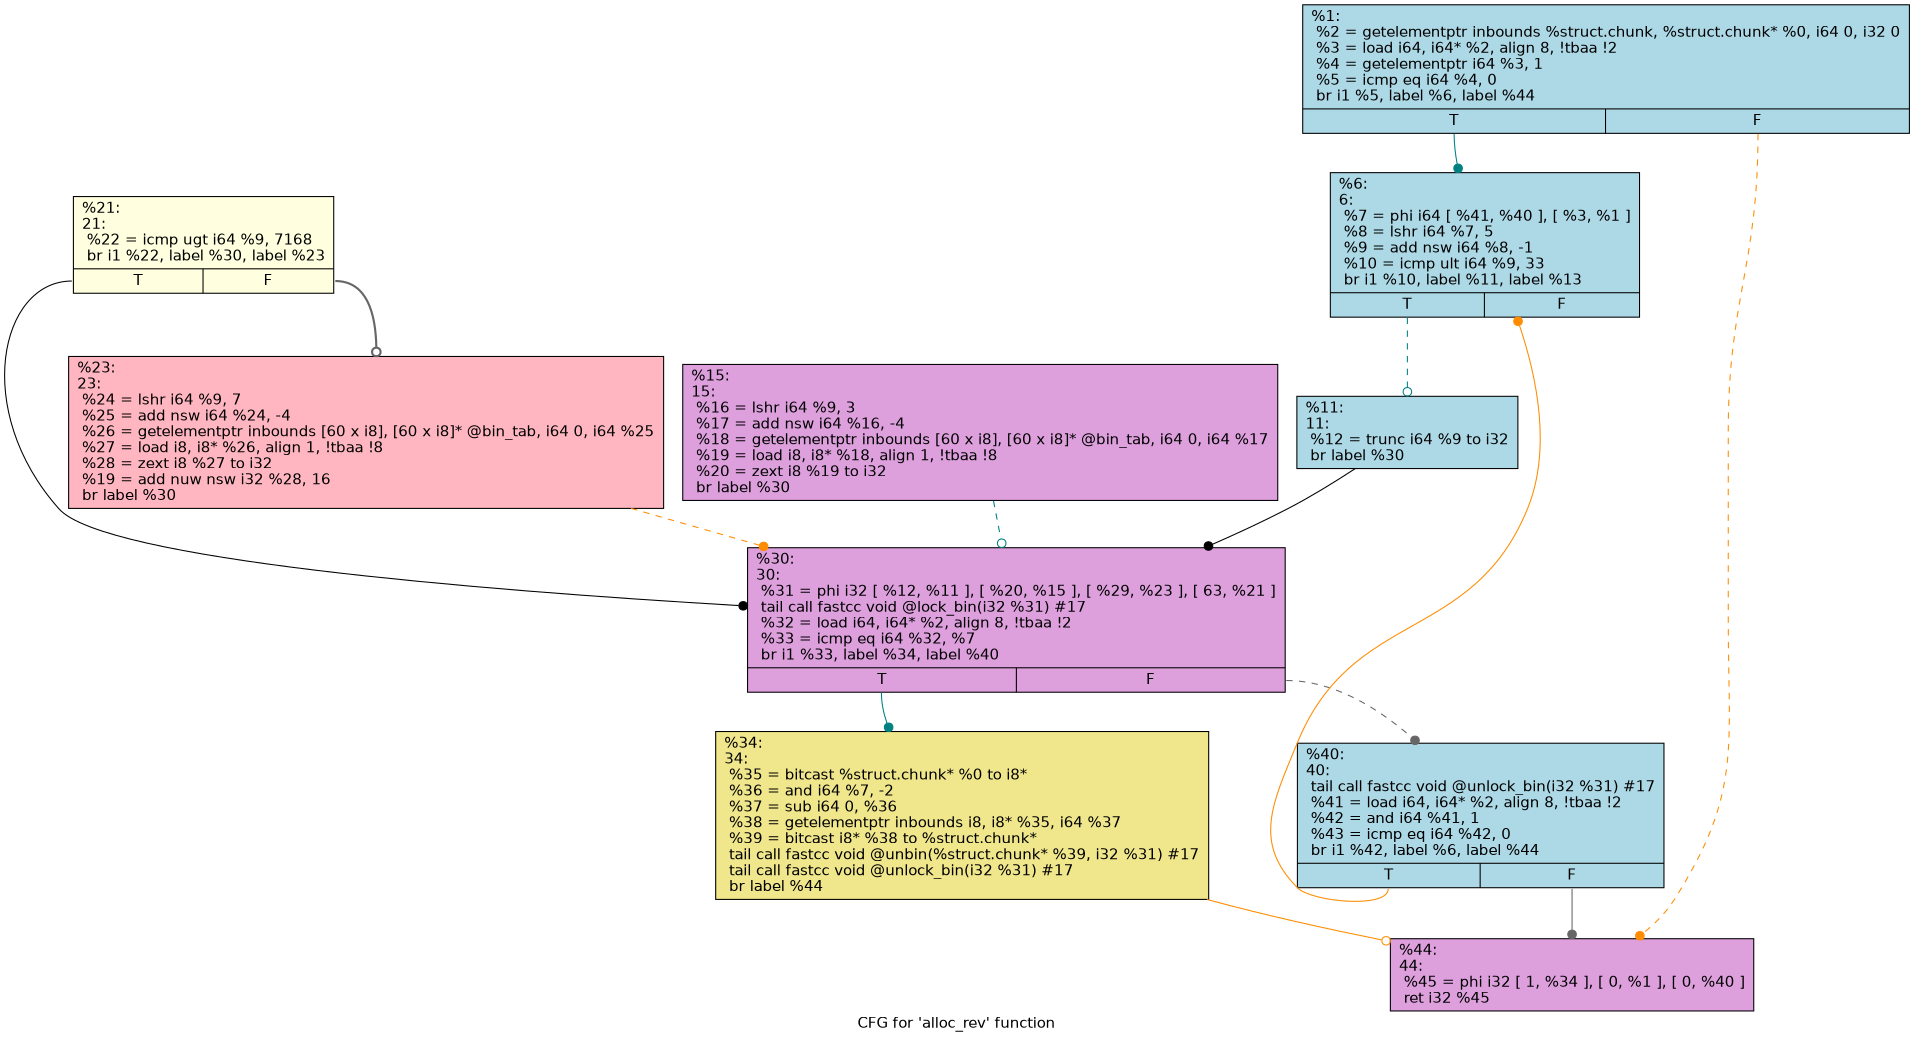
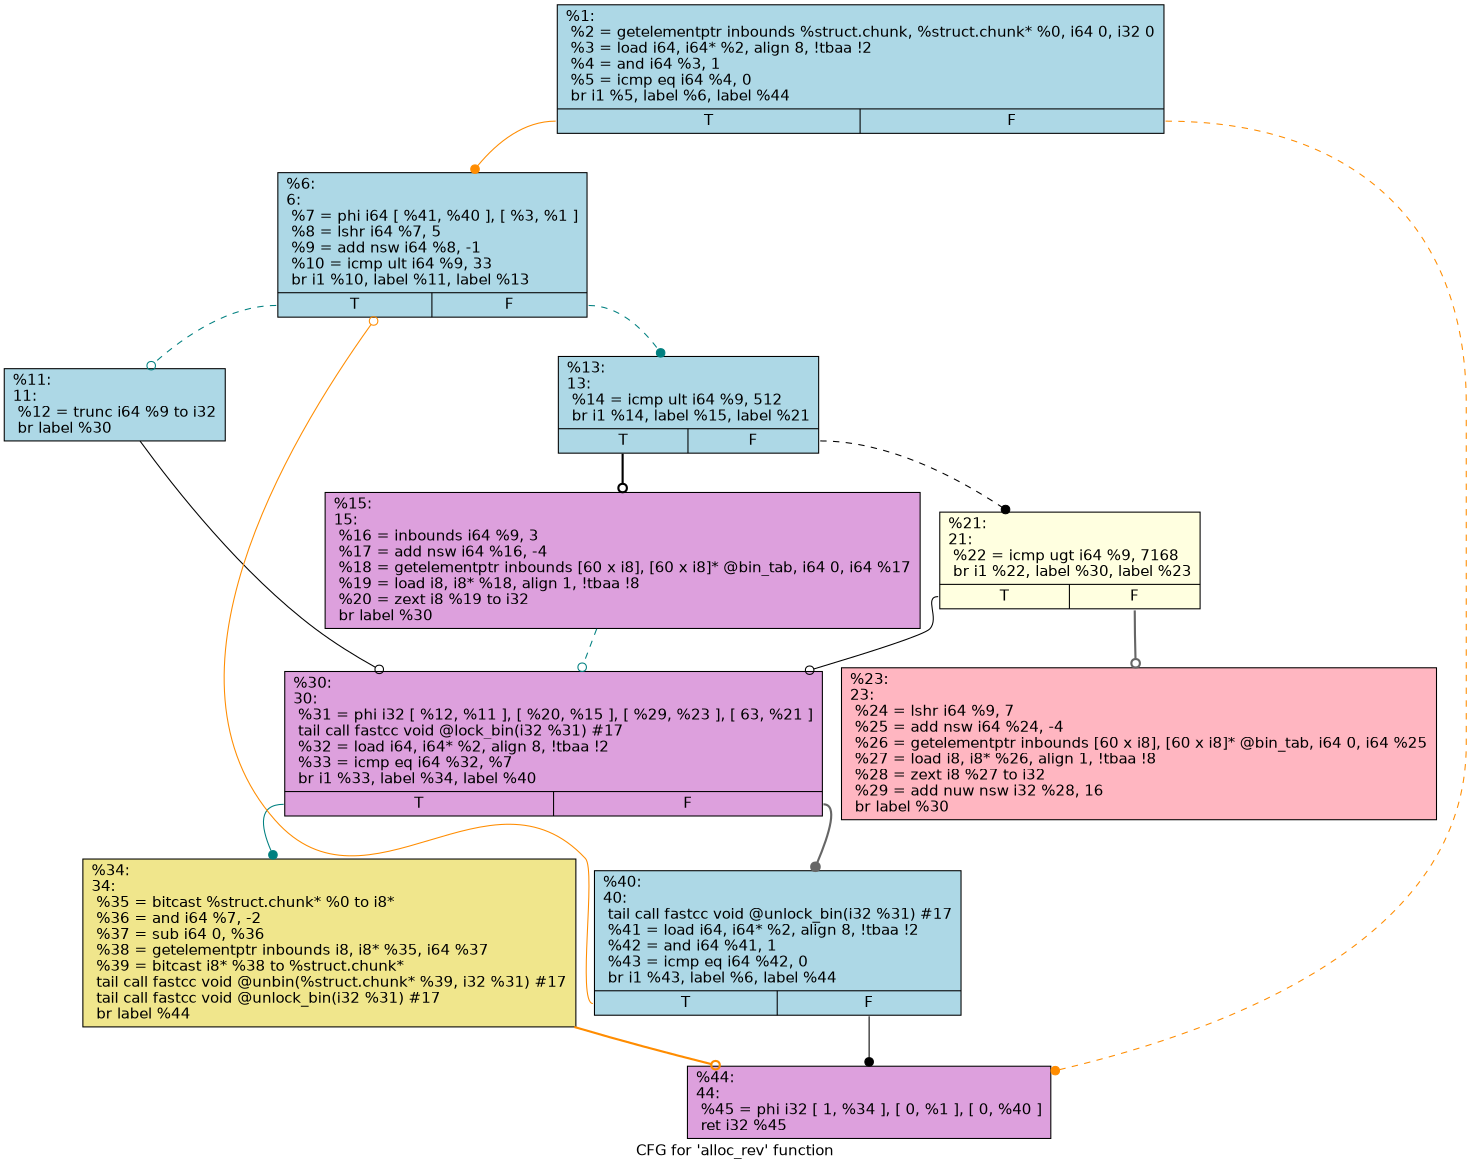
node "%1:": text "%4 = getelementptr i64 %3, 1" -> "%4 = and i64 %3, 1"
edge "%1:" -> "%6:": color teal -> darkorange
node "%13:": added
node "%15:": text "%16 = lshr i64 %9, 3" -> "%16 = inbounds i64 %9, 3"
node "%23:": text "%19 = add nuw nsw i32 %28, 16" -> "%29 = add nuw nsw i32 %28, 16"
edge "%11:" -> "%30:": arrowhead dot -> odot
edge "%23:" -> "%30:": removed
edge "%21:" -> "%30:": arrowhead dot -> odot
edge "%40:" -> "%6:": arrowhead dot -> odot
edge "%30:" -> "%40:": style dashed -> bold
node "%40:": text "br i1 %42, label %6, label %44" -> "br i1 %43, label %6, label %44"
edge "%40:" -> "%44:": color gray40 -> black
edge "%34:" -> "%44:": style solid -> bold
